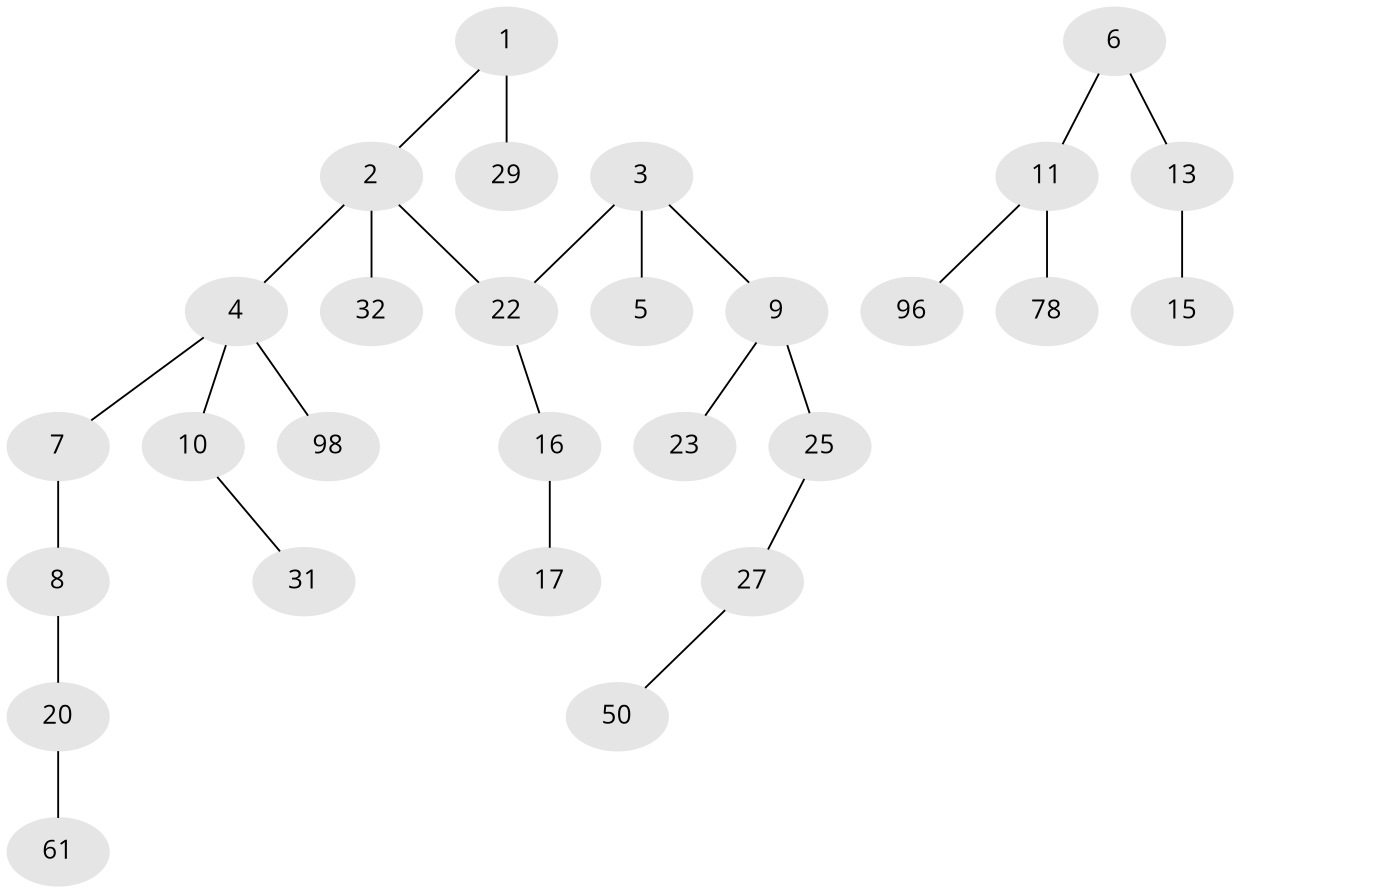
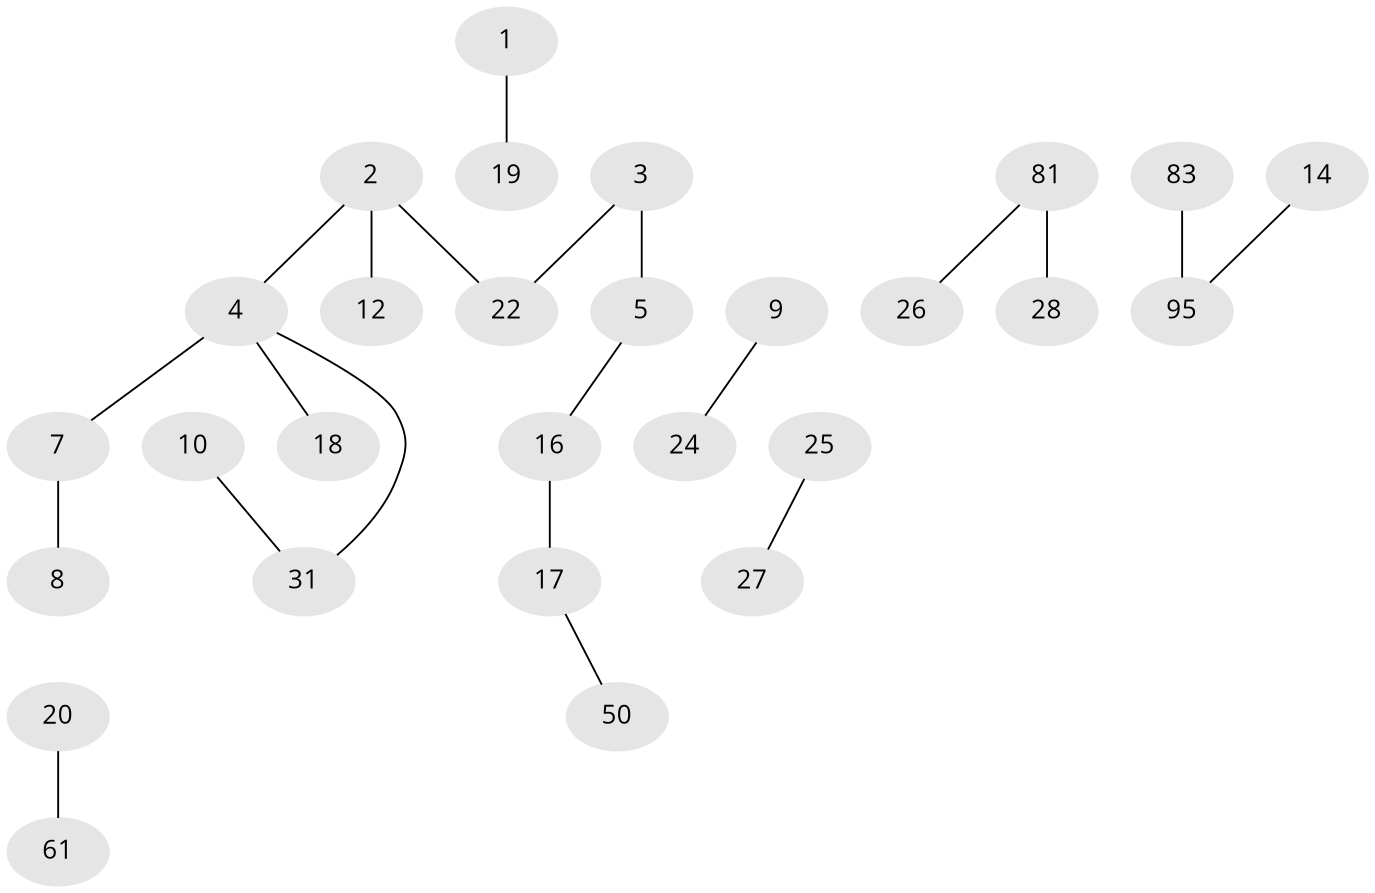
node "6": removed
edge "1" -- "2": removed
node "29": label "29" -> "19"
node "11": label "11" -> "81"
node "13": label "13" -> "83"
node "14": added
edge "3" -- "9": removed
node "32": label "32" -> "12"
node "96": label "96" -> "26"
node "78": label "78" -> "28"
node "15": label "15" -> "95"
edge "4" -- "10": now "4" -- "31"
edge "22" -- "16": now "5" -- "16"
edge "9" -- "25": removed
node "98": label "98" -> "18"
node "23": label "23" -> "24"
edge "8" -- "20": removed
edge "27" -- "50": now "17" -- "50"
